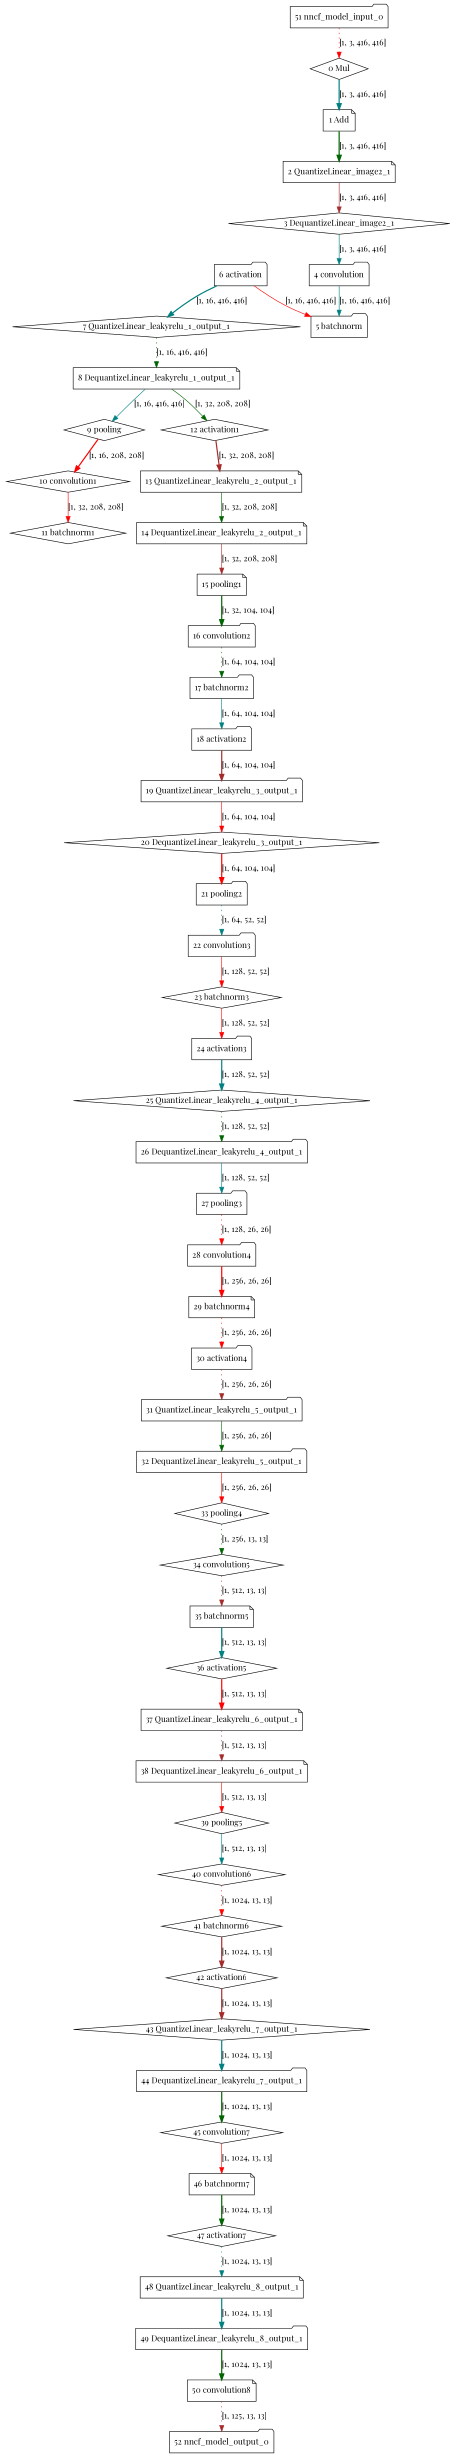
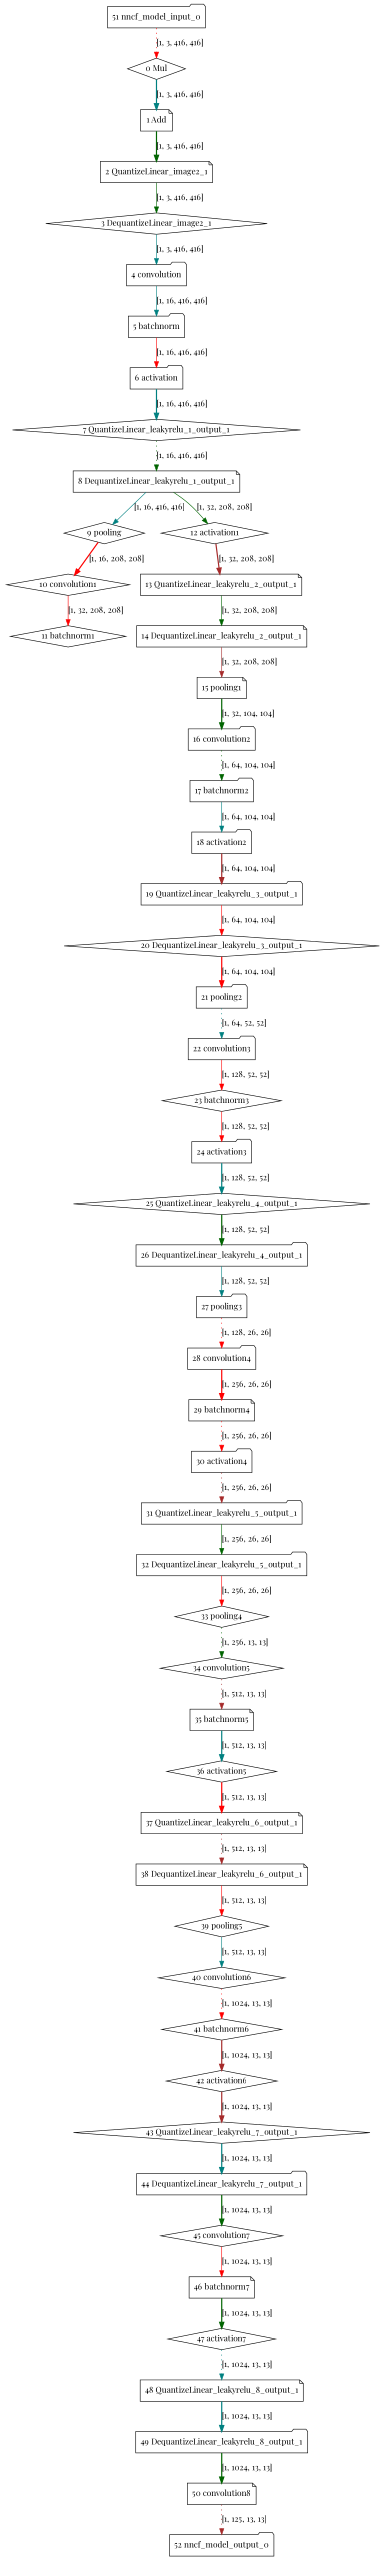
edge "2 QuantizeLinear_image2_1" -> "3 DequantizeLinear_image2_1": color brown -> darkgreen
edge "6 activation" -> "5 batchnorm": reversed
edge "25 QuantizeLinear_leakyrelu_4_output_1" -> "26 DequantizeLinear_leakyrelu_4_output_1": style dotted -> bold
